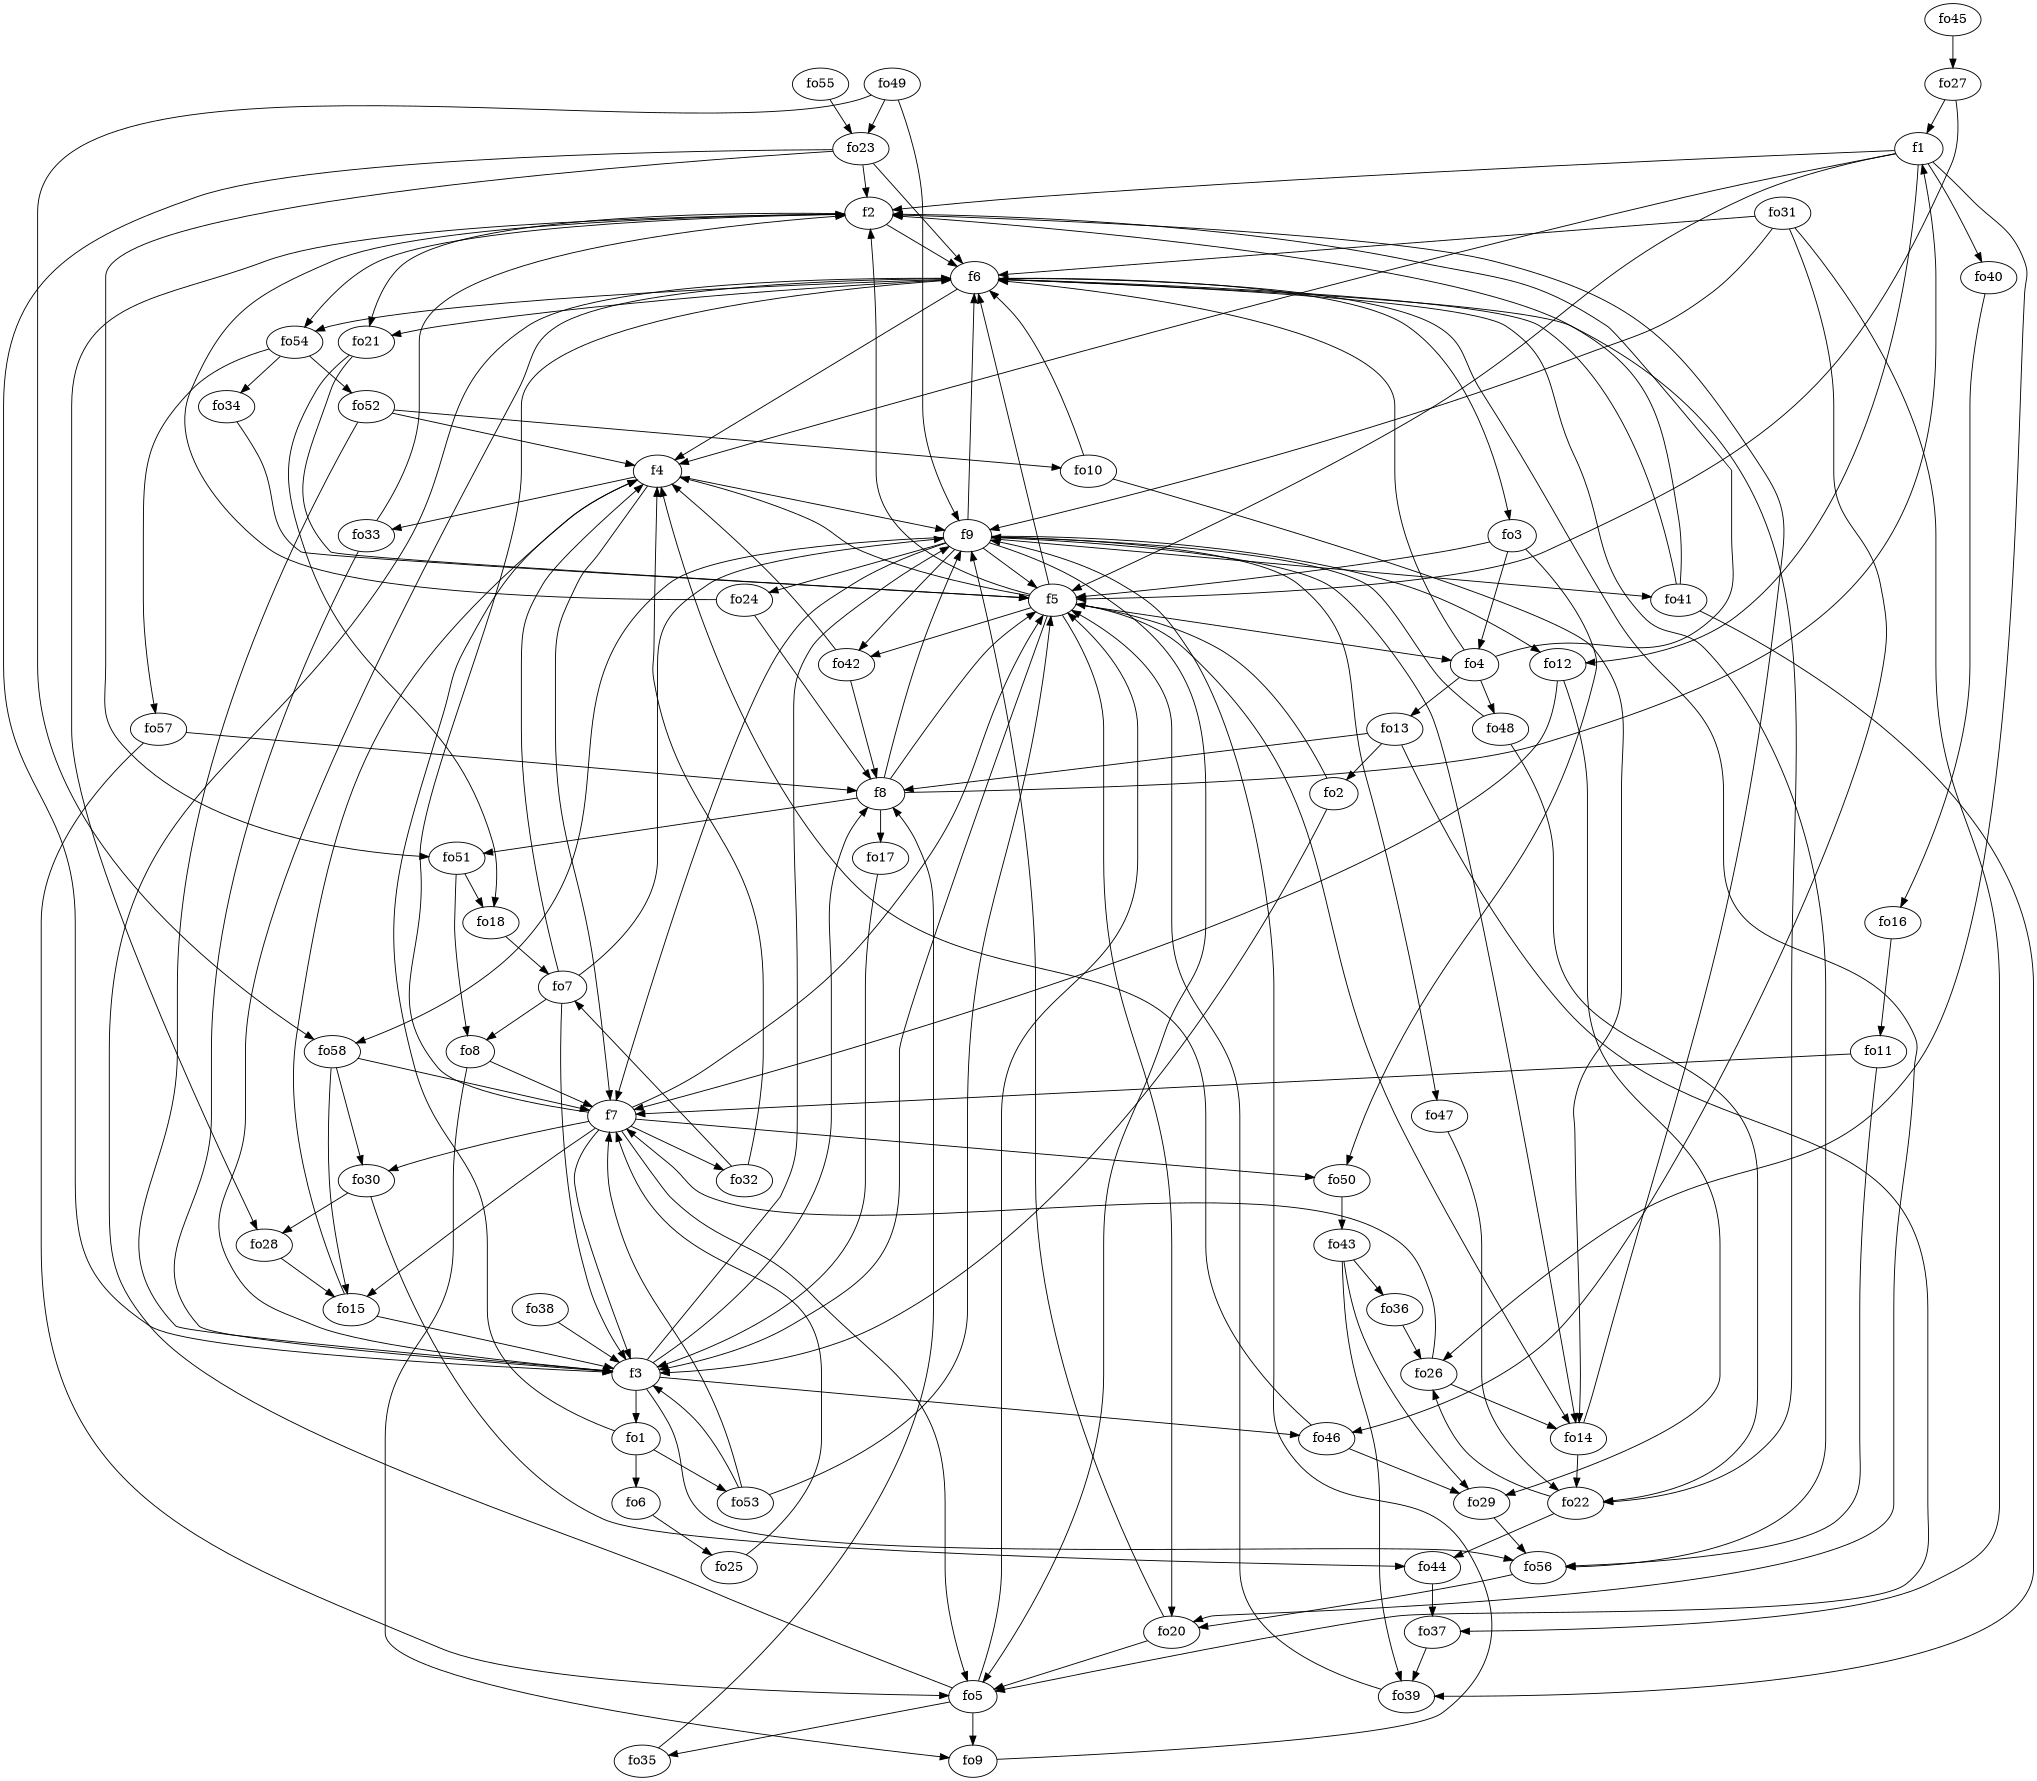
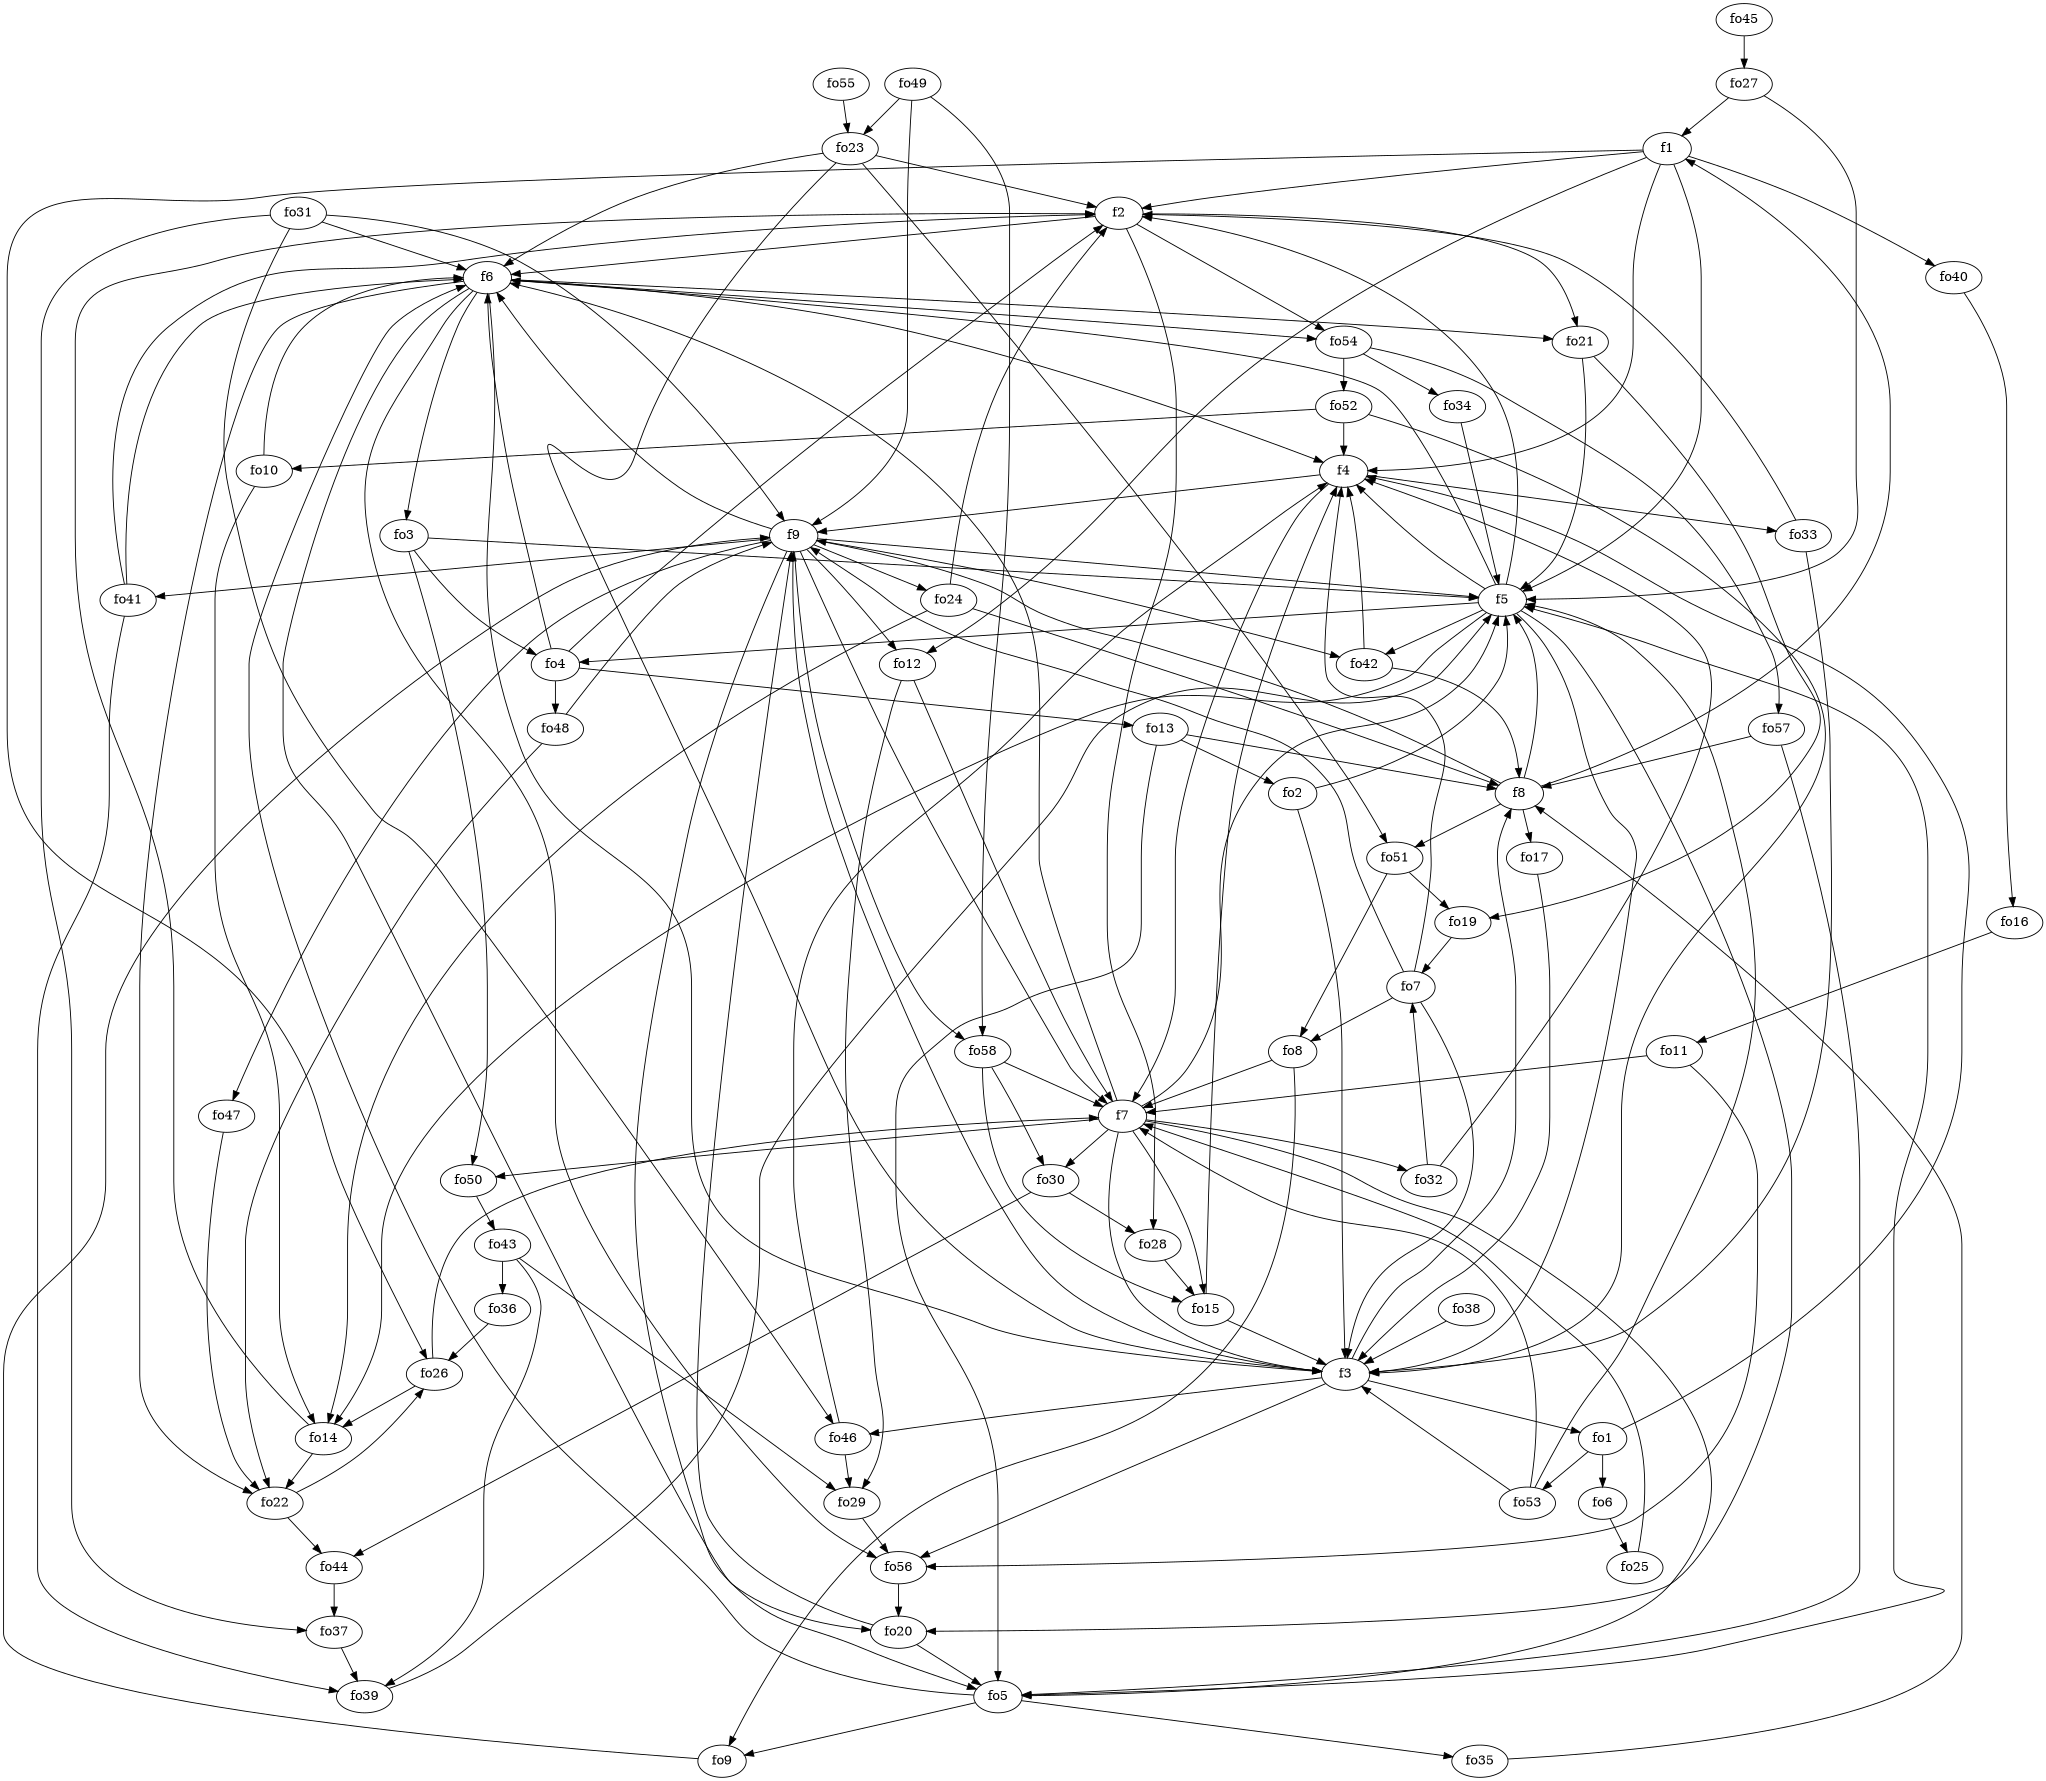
edge "f9" -> "fo14": now "fo24" -> "fo14"
node "fo18": label "fo18" -> "fo19"
